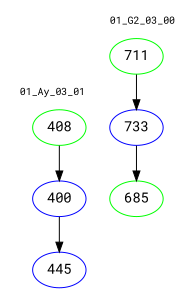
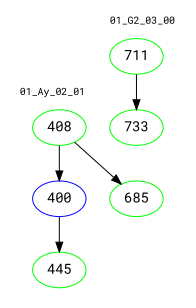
cluster "01_Ay_03_01": label "01_Ay_03_01" -> "01_Ay_02_01"
node "733": color blue -> green
edge "733" -> "685": now "408" -> "685"
node "445": color blue -> green
